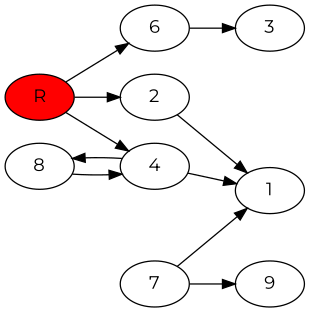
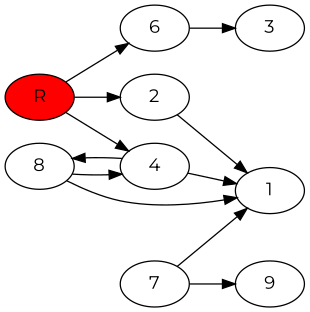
edge "8" -> "1": added
